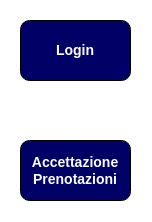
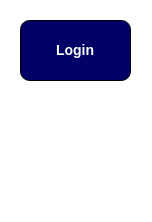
node "Accettazione Prenotazioni": removed
